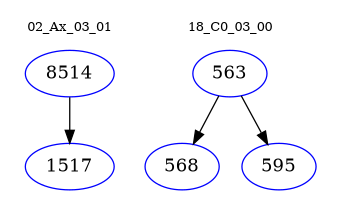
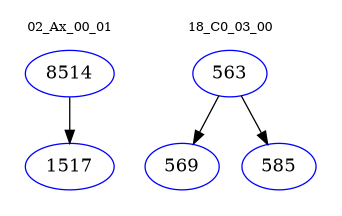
cluster "02_Ax_03_01": label "02_Ax_03_01" -> "02_Ax_00_01"
node "568": label "568" -> "569"
node "595": label "595" -> "585"
